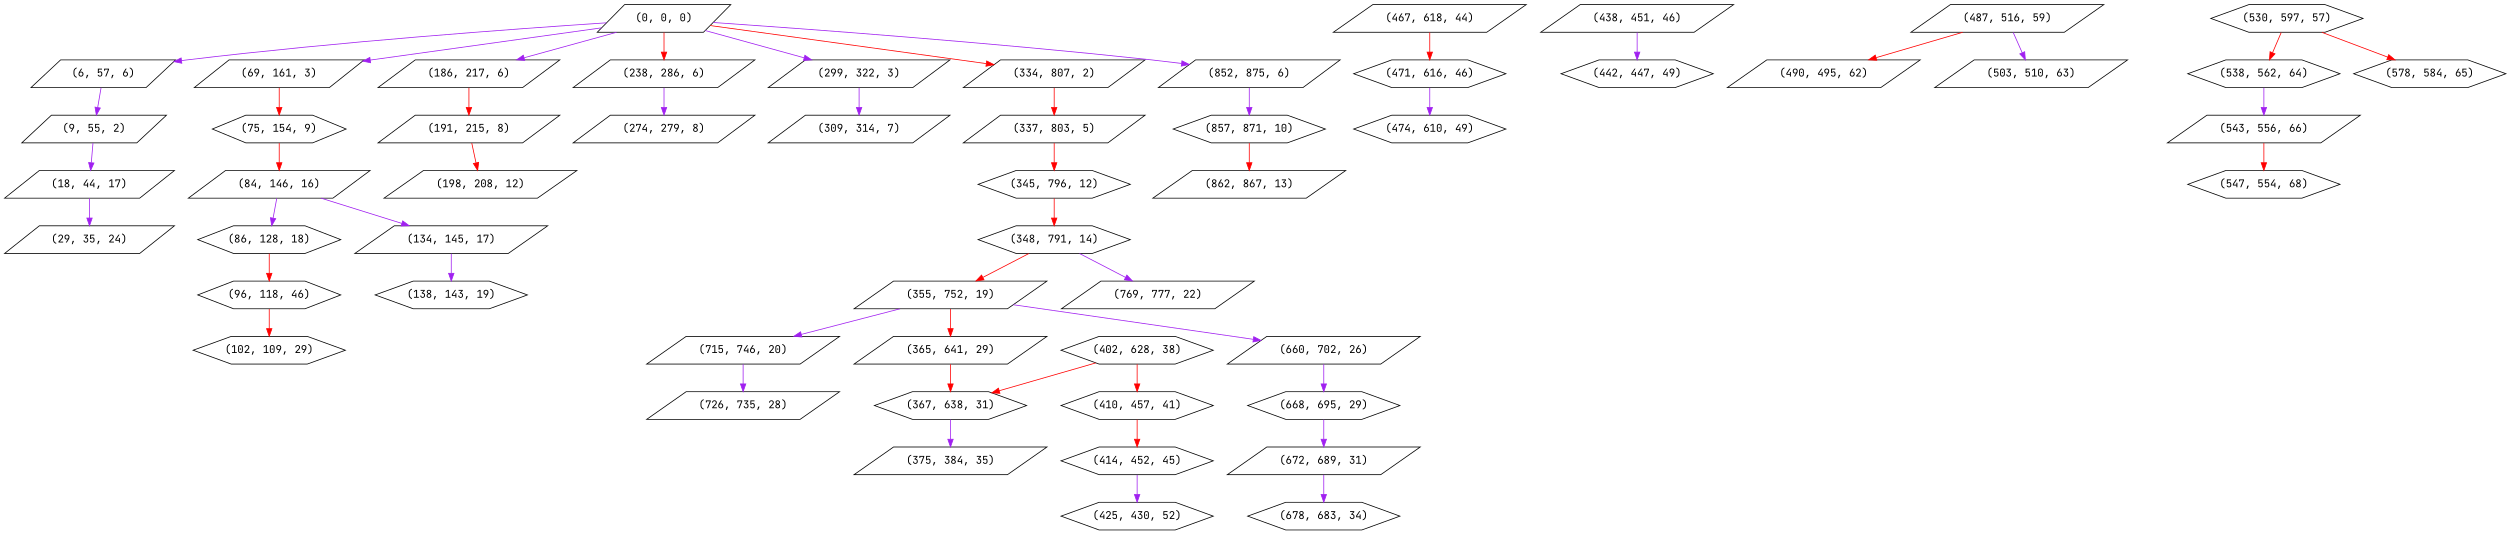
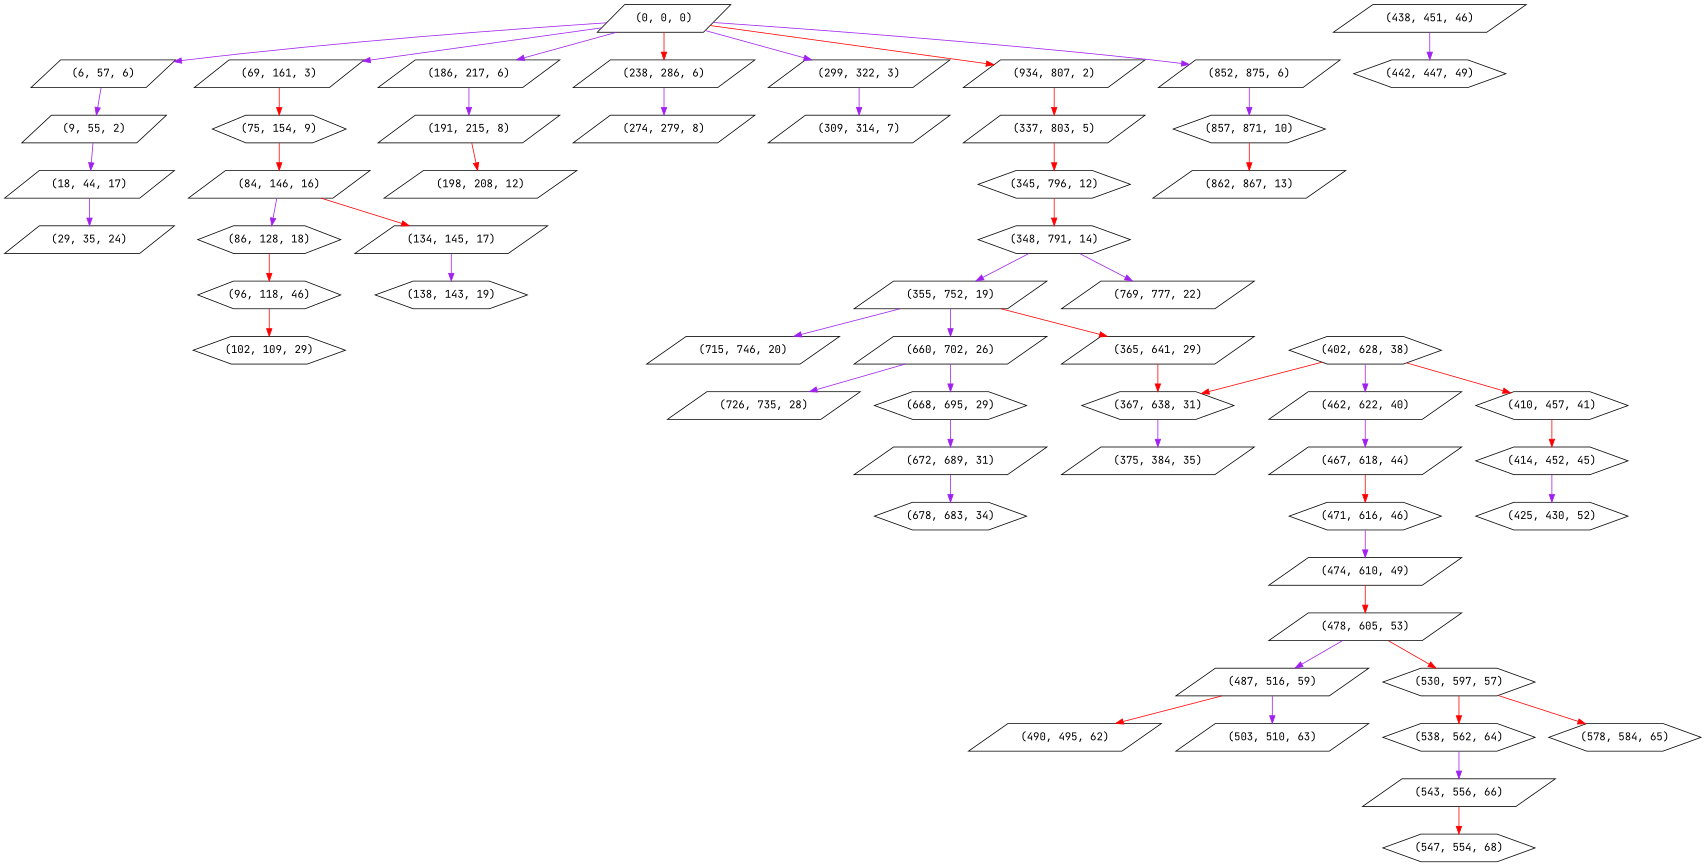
node "(334, 807, 2)": label "(334, 807, 2)" -> "(934, 807, 2)"
edge "(186, 217, 6)" -> "(191, 215, 8)": color red -> purple
node "(474, 610, 49)": shape hexagon -> parallelogram
edge "(84, 146, 16)" -> "(134, 145, 17)": color purple -> red
edge "(348, 791, 14)" -> "(355, 752, 19)": color red -> purple
edge "(715, 746, 20)" -> "(726, 735, 28)": now "(660, 702, 26)" -> "(726, 735, 28)"
node "(462, 622, 40)": added
node "(478, 605, 53)": added
